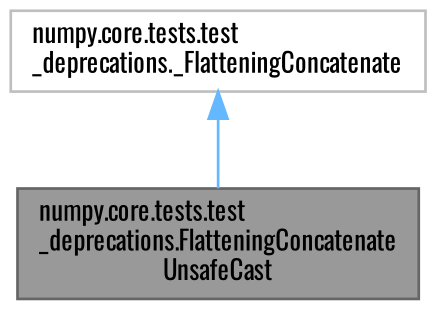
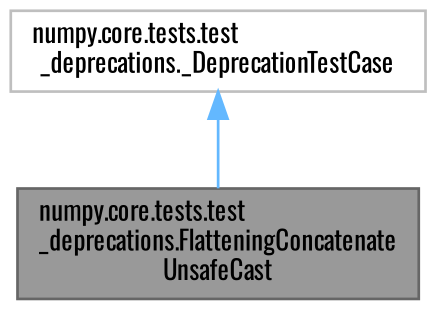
node "numpy.core.tests.test _deprecations._FlatteningConcatenate": label "numpy.core.tests.test _deprecations._FlatteningConcatenate" -> "numpy.core.tests.test _deprecations._DeprecationTestCase"
